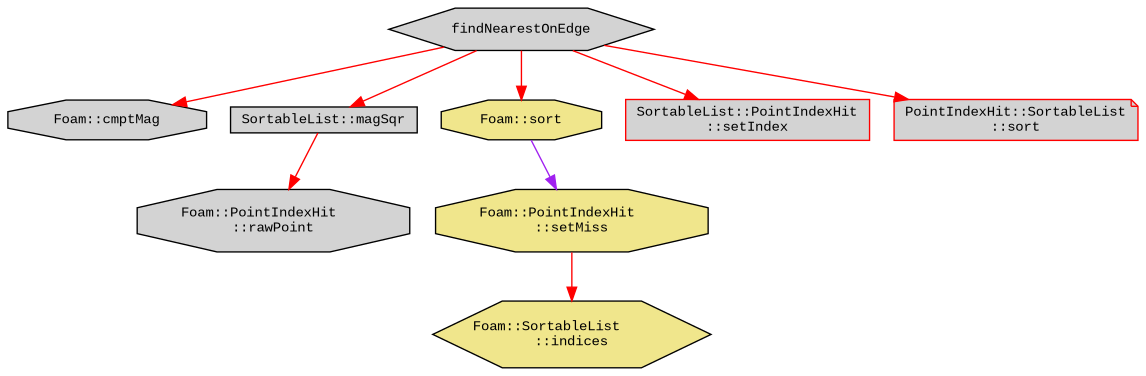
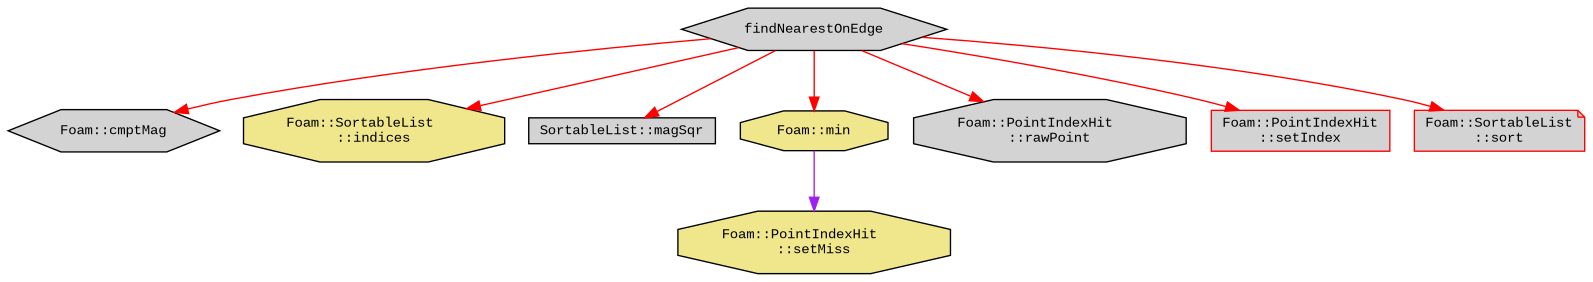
node "Foam::cmptMag": shape octagon -> hexagon
node "Foam::sort": label "Foam::sort" -> "Foam::min"
node "SortableList::PointIndexHit ::setIndex": label "SortableList::PointIndexHit ::setIndex" -> "Foam::PointIndexHit ::setIndex"
node "PointIndexHit::SortableList ::sort": label "PointIndexHit::SortableList ::sort" -> "Foam::SortableList ::sort"
edge "SortableList::magSqr" -> "Foam::PointIndexHit ::rawPoint": now "findNearestOnEdge" -> "Foam::PointIndexHit ::rawPoint"
edge "Foam::PointIndexHit ::setMiss" -> "Foam::SortableList ::indices": now "findNearestOnEdge" -> "Foam::SortableList ::indices"
node "Foam::SortableList ::indices": shape hexagon -> octagon
